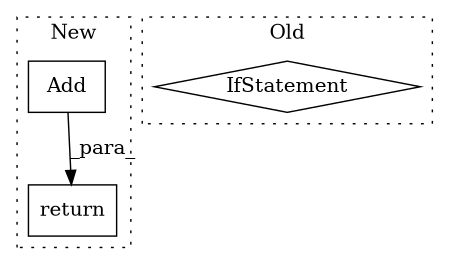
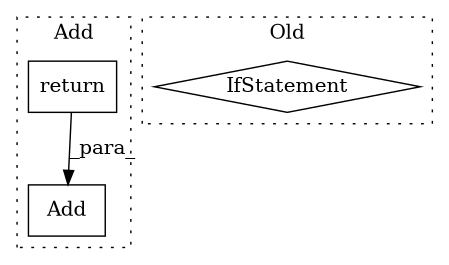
cluster "New": label "New" -> "Add"
edge "Add" -> "return": reversed
